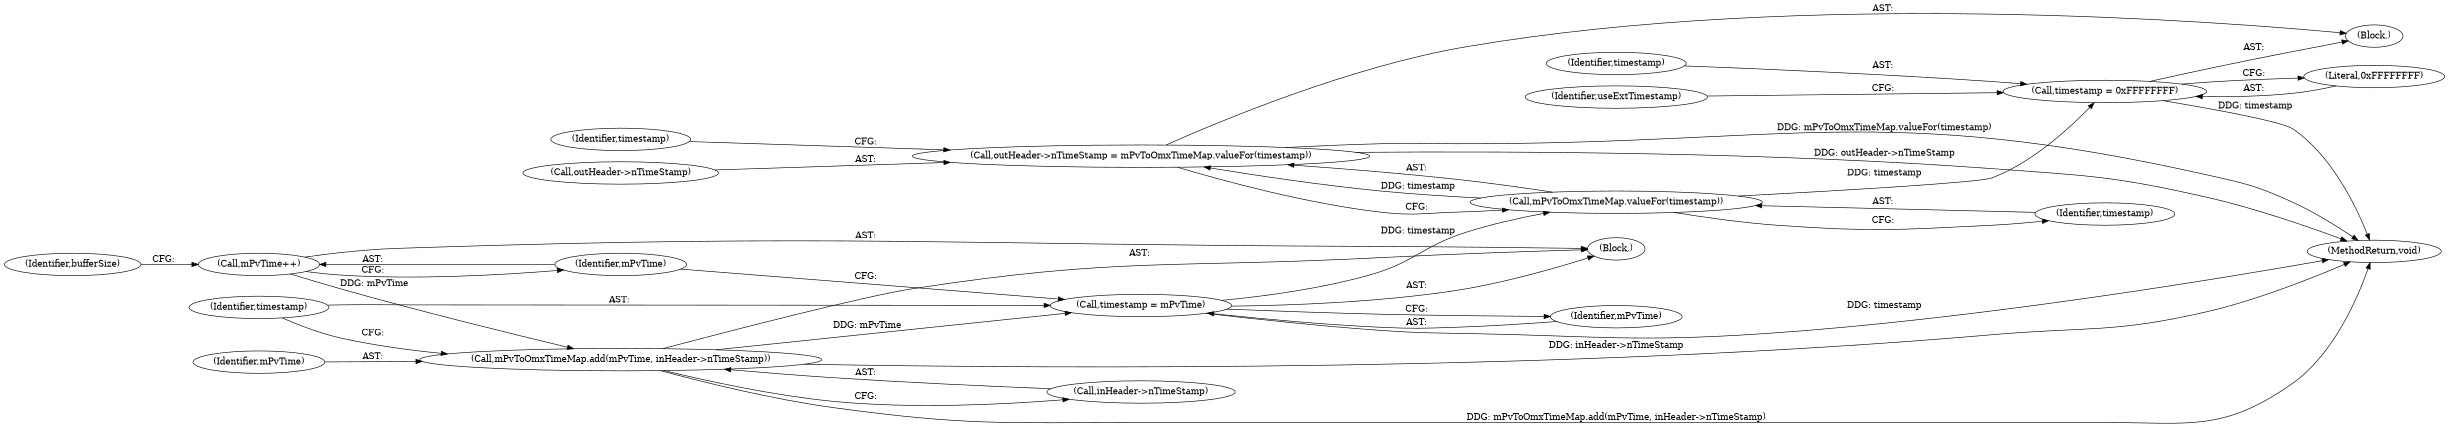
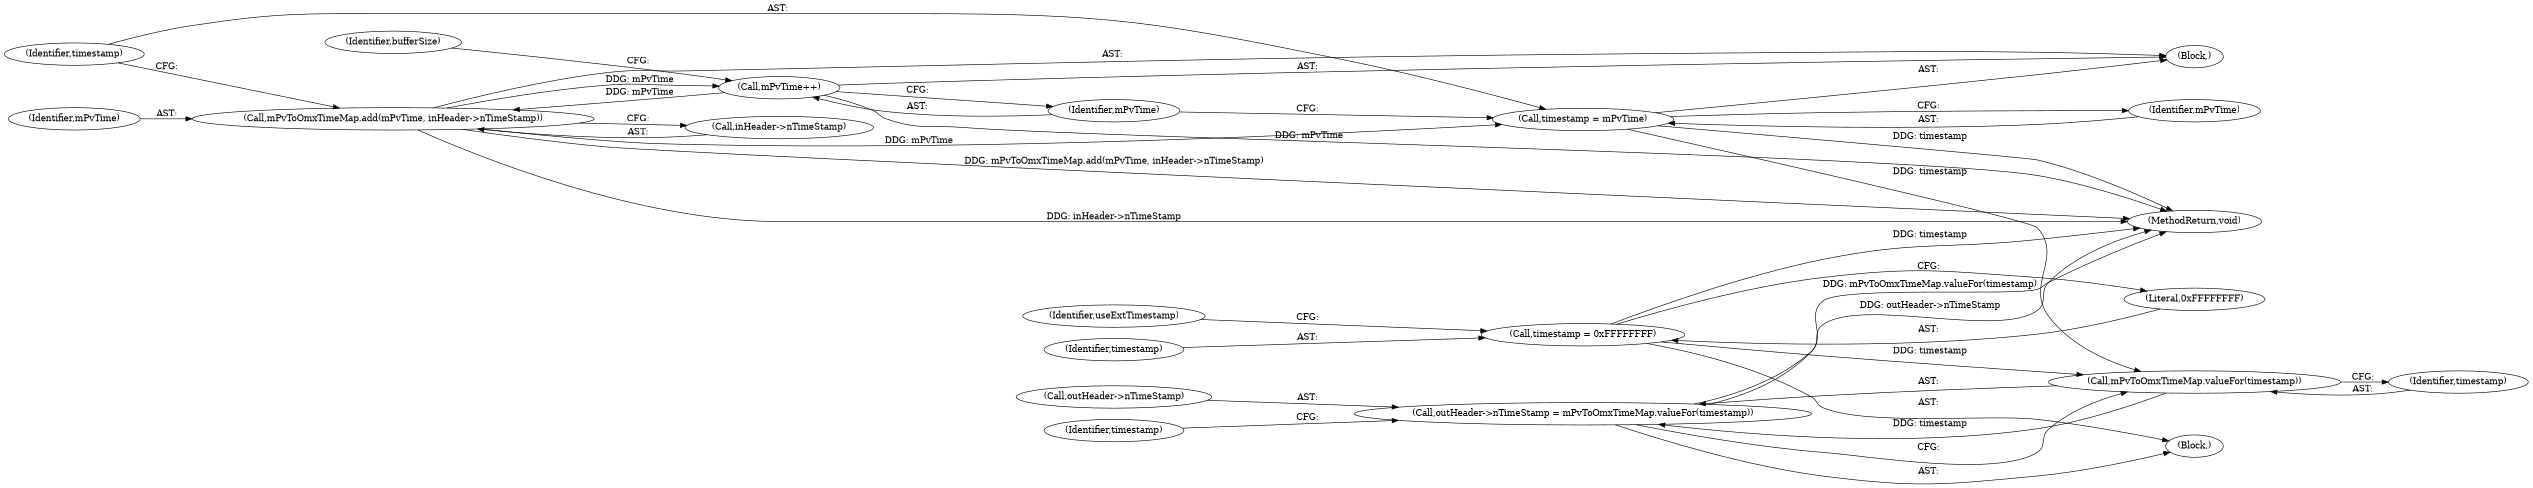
edge "(Call,mPvToOmxTimeMap.add(mPvTime, inHeader->nTimeStamp))" -> "(Call,mPvTime++)": added, label "DDG: mPvTime"
edge "(Call,mPvTime++)" -> "(MethodReturn,void)": added, label "DDG: mPvTime"
edge "(Call,mPvToOmxTimeMap.valueFor(timestamp))" -> "(Call,timestamp = 0xFFFFFFFF)": reversed
